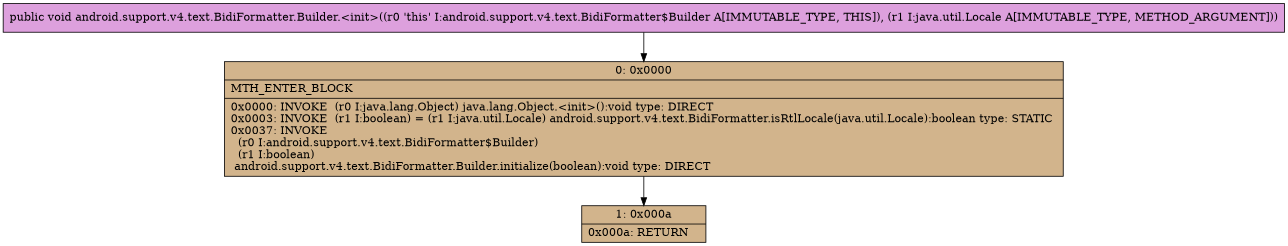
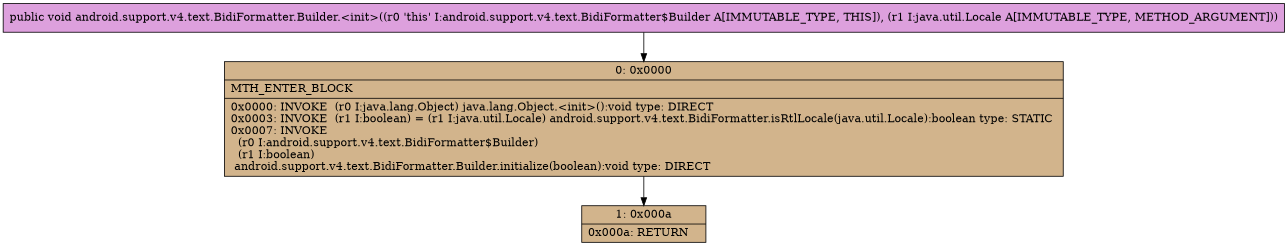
node "0: 0x0000": text "0x0037: INVOKE" -> "0x0007: INVOKE"
